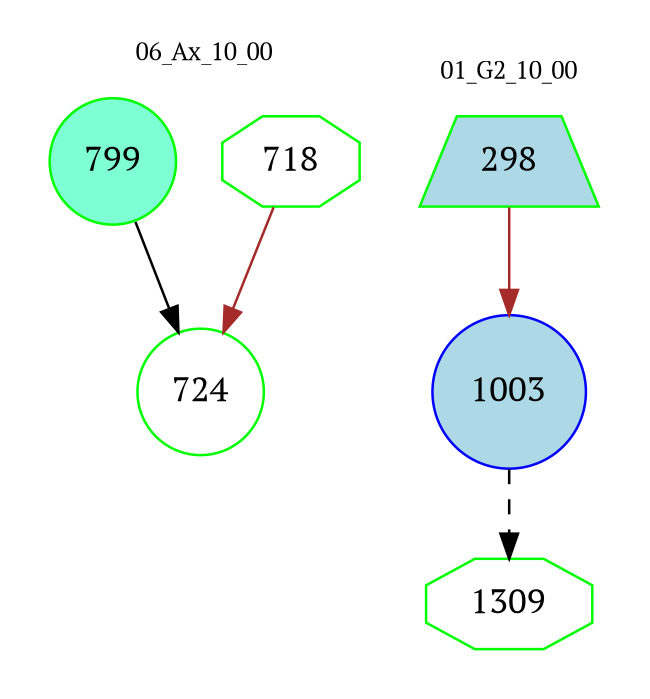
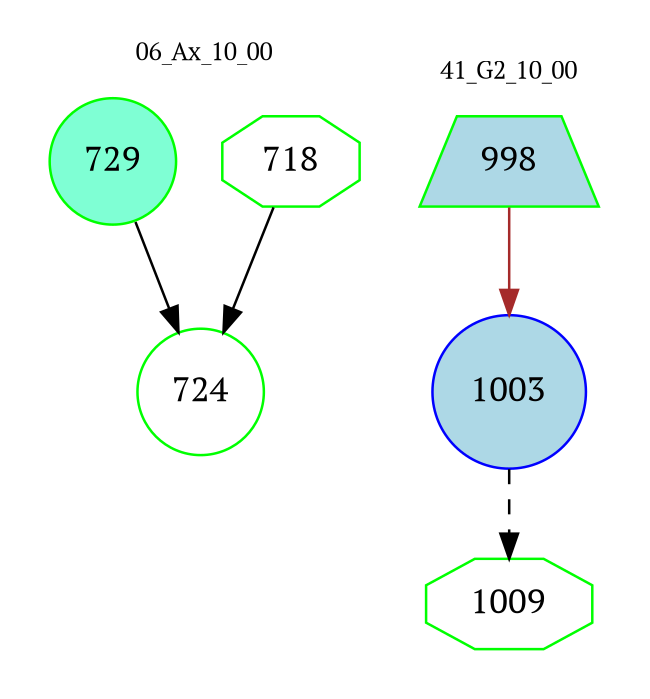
cluster "01_G2_10_00": label "01_G2_10_00" -> "41_G2_10_00"
node "799": label "799" -> "729"
node "298": label "298" -> "998"
edge "718" -> "724": color brown -> black
node "1309": label "1309" -> "1009"
